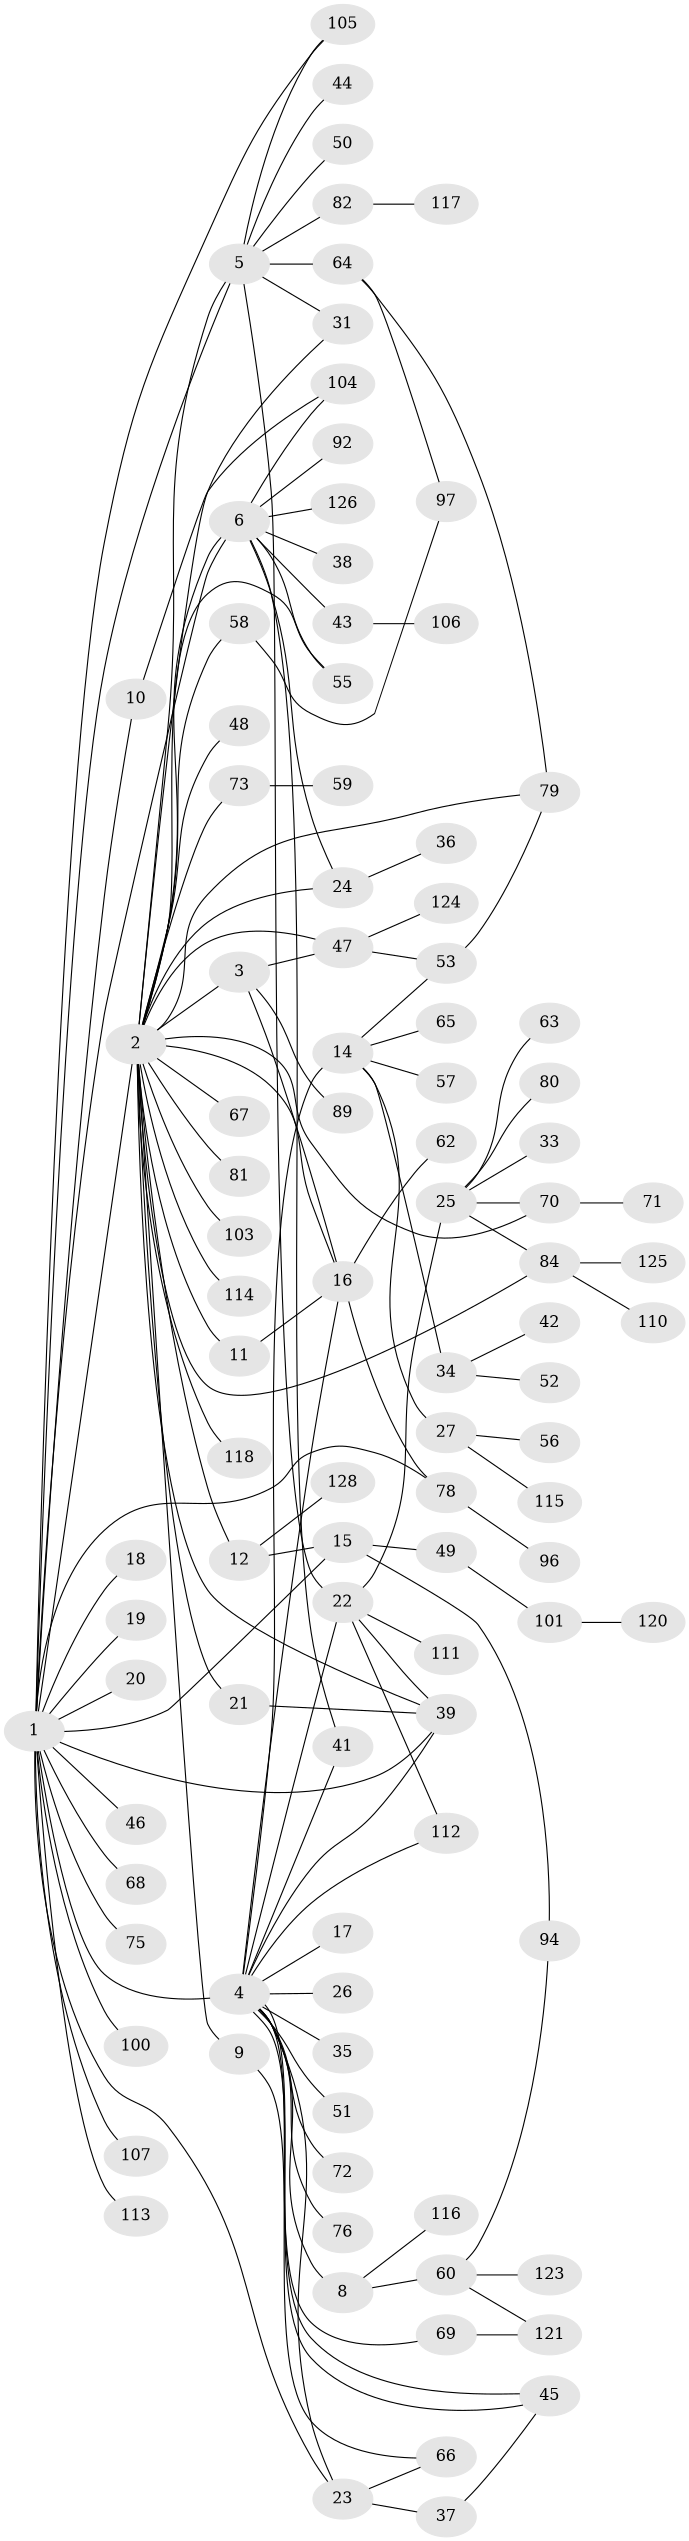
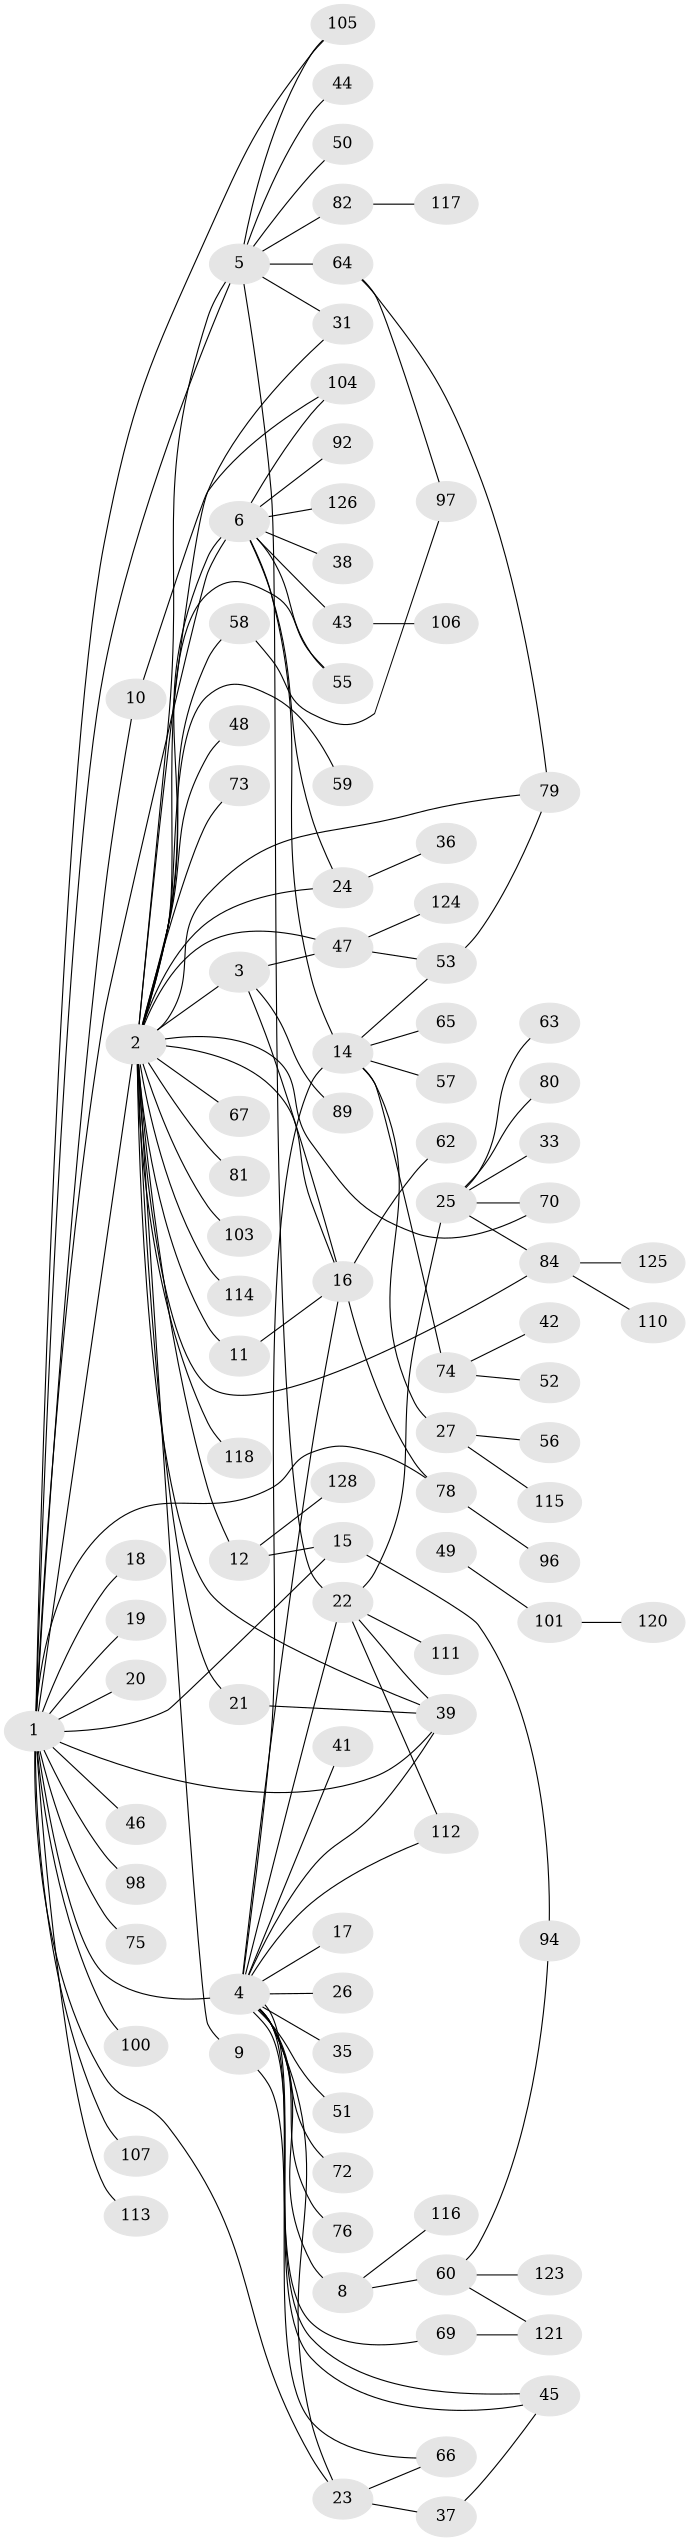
edge "73" -- "59": now "2" -- "59"
edge "6" -- "41": now "6" -- "14"
node "71": removed
node "34": label "34" -> "74"
edge "15" -- "49": removed
node "68": label "68" -> "98"
